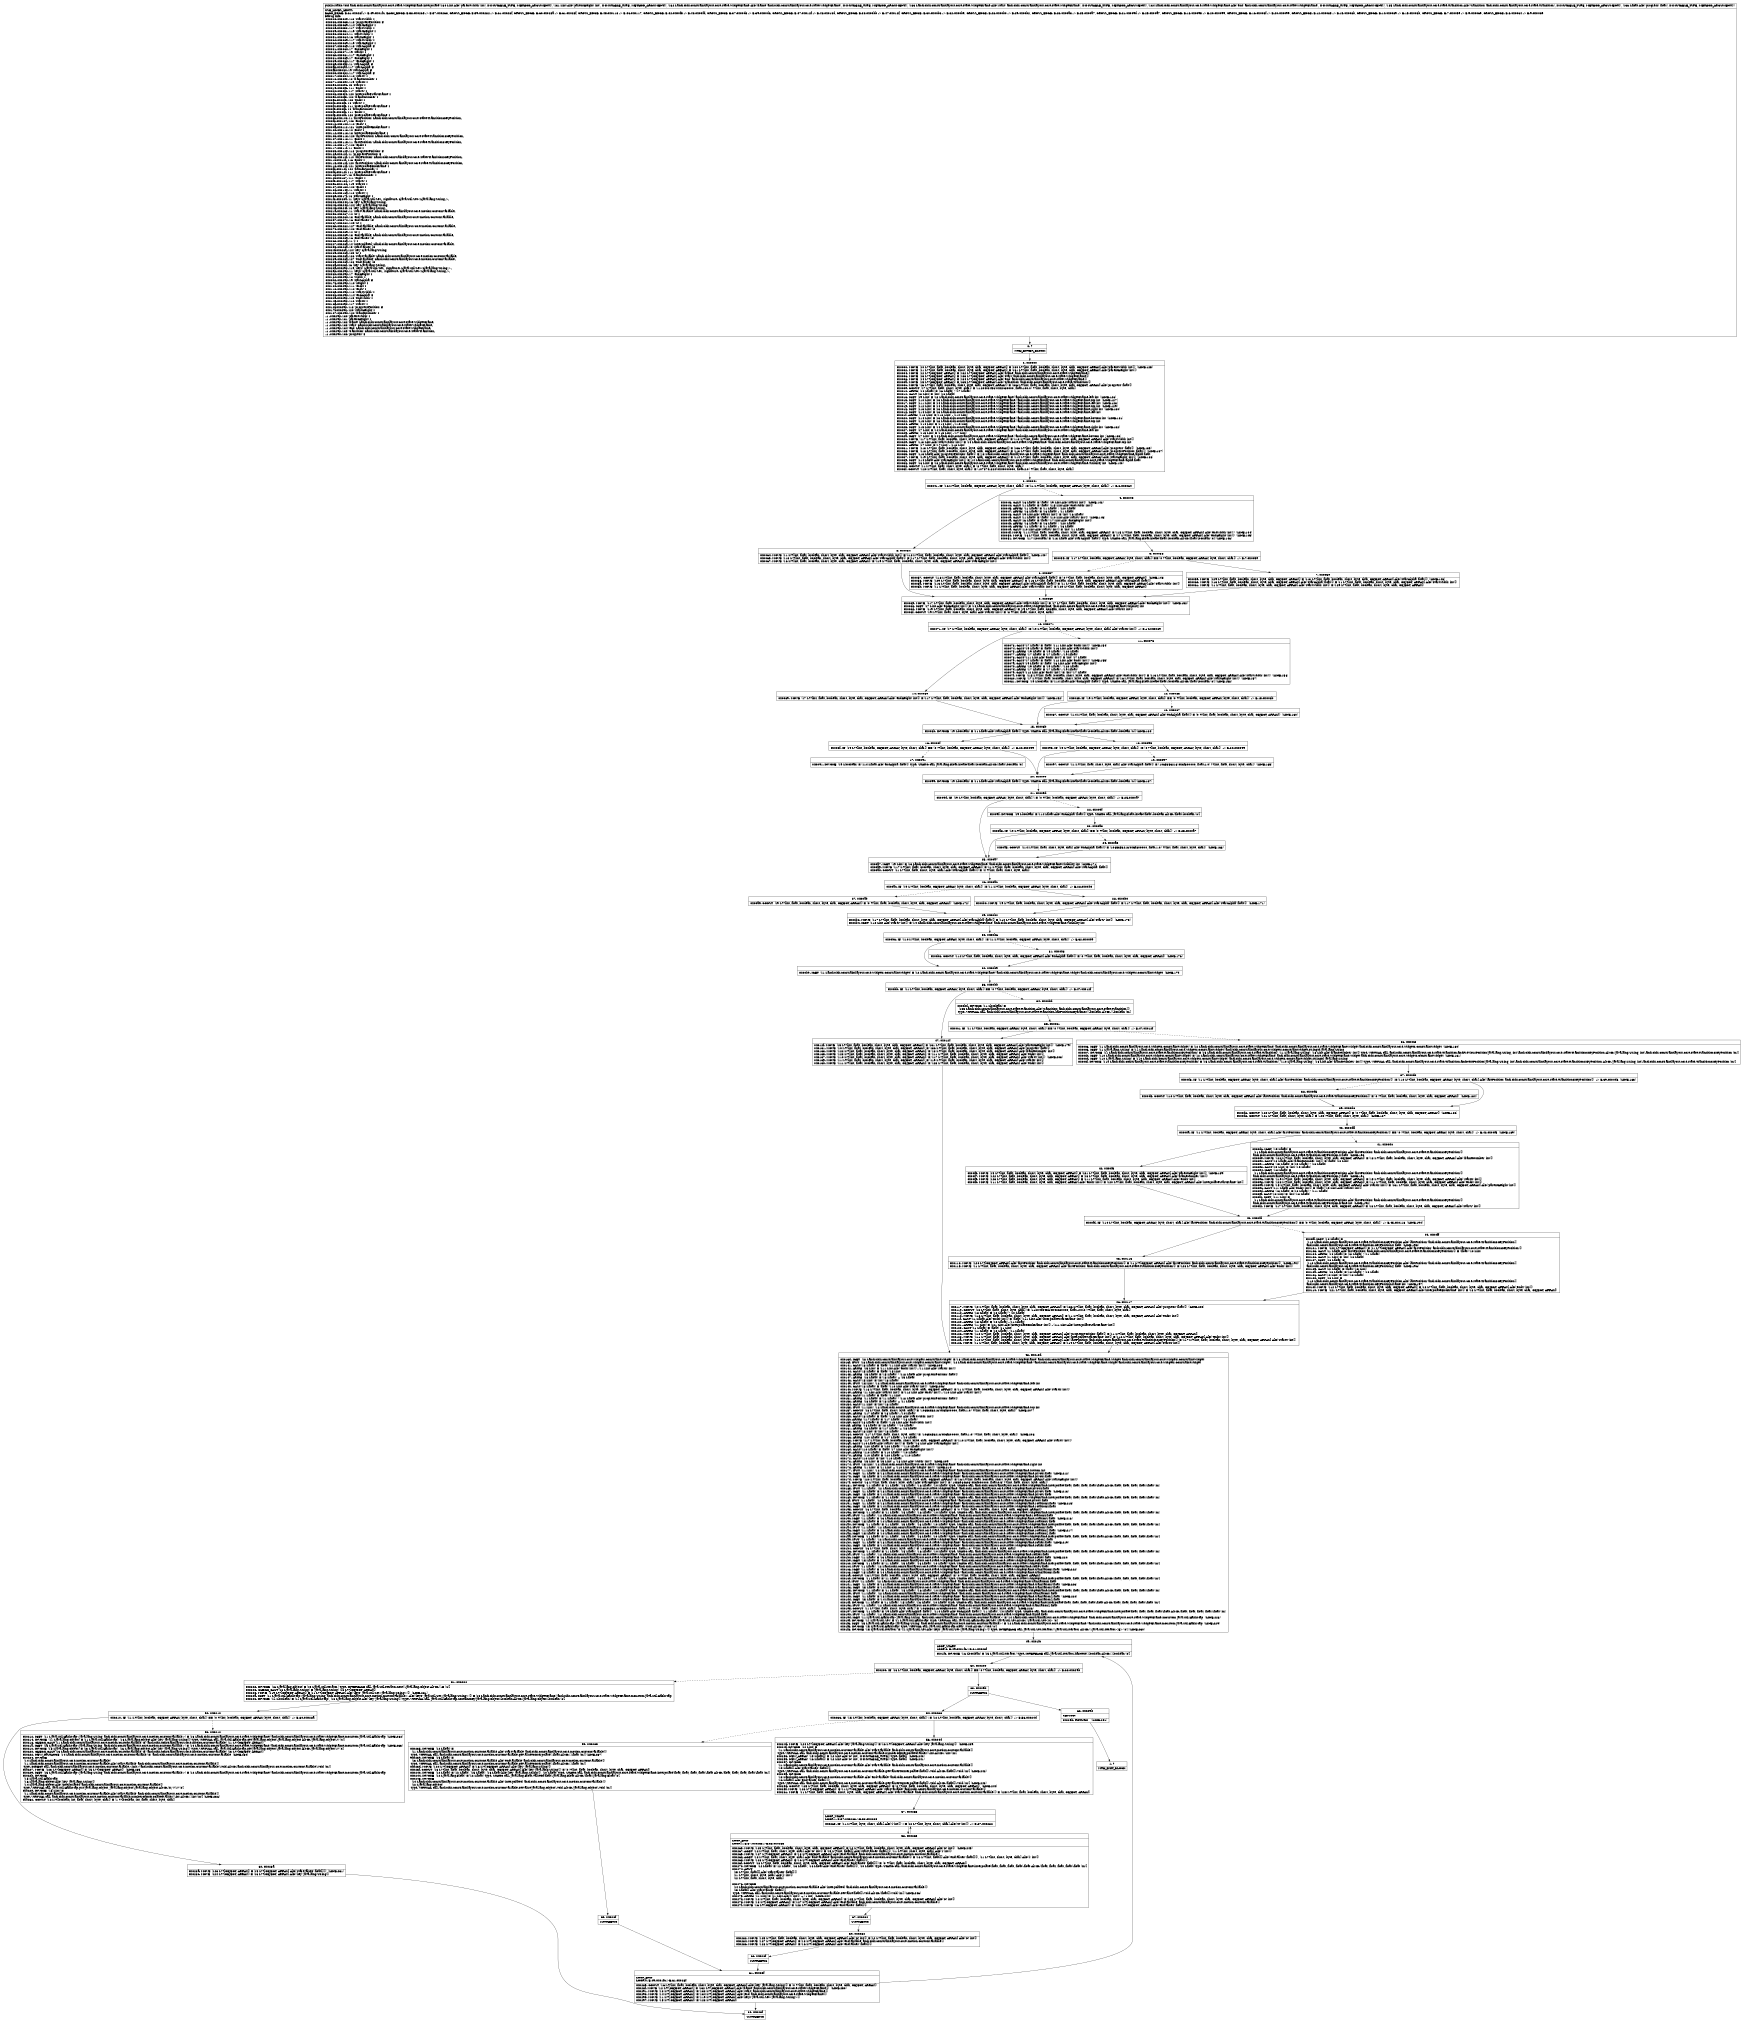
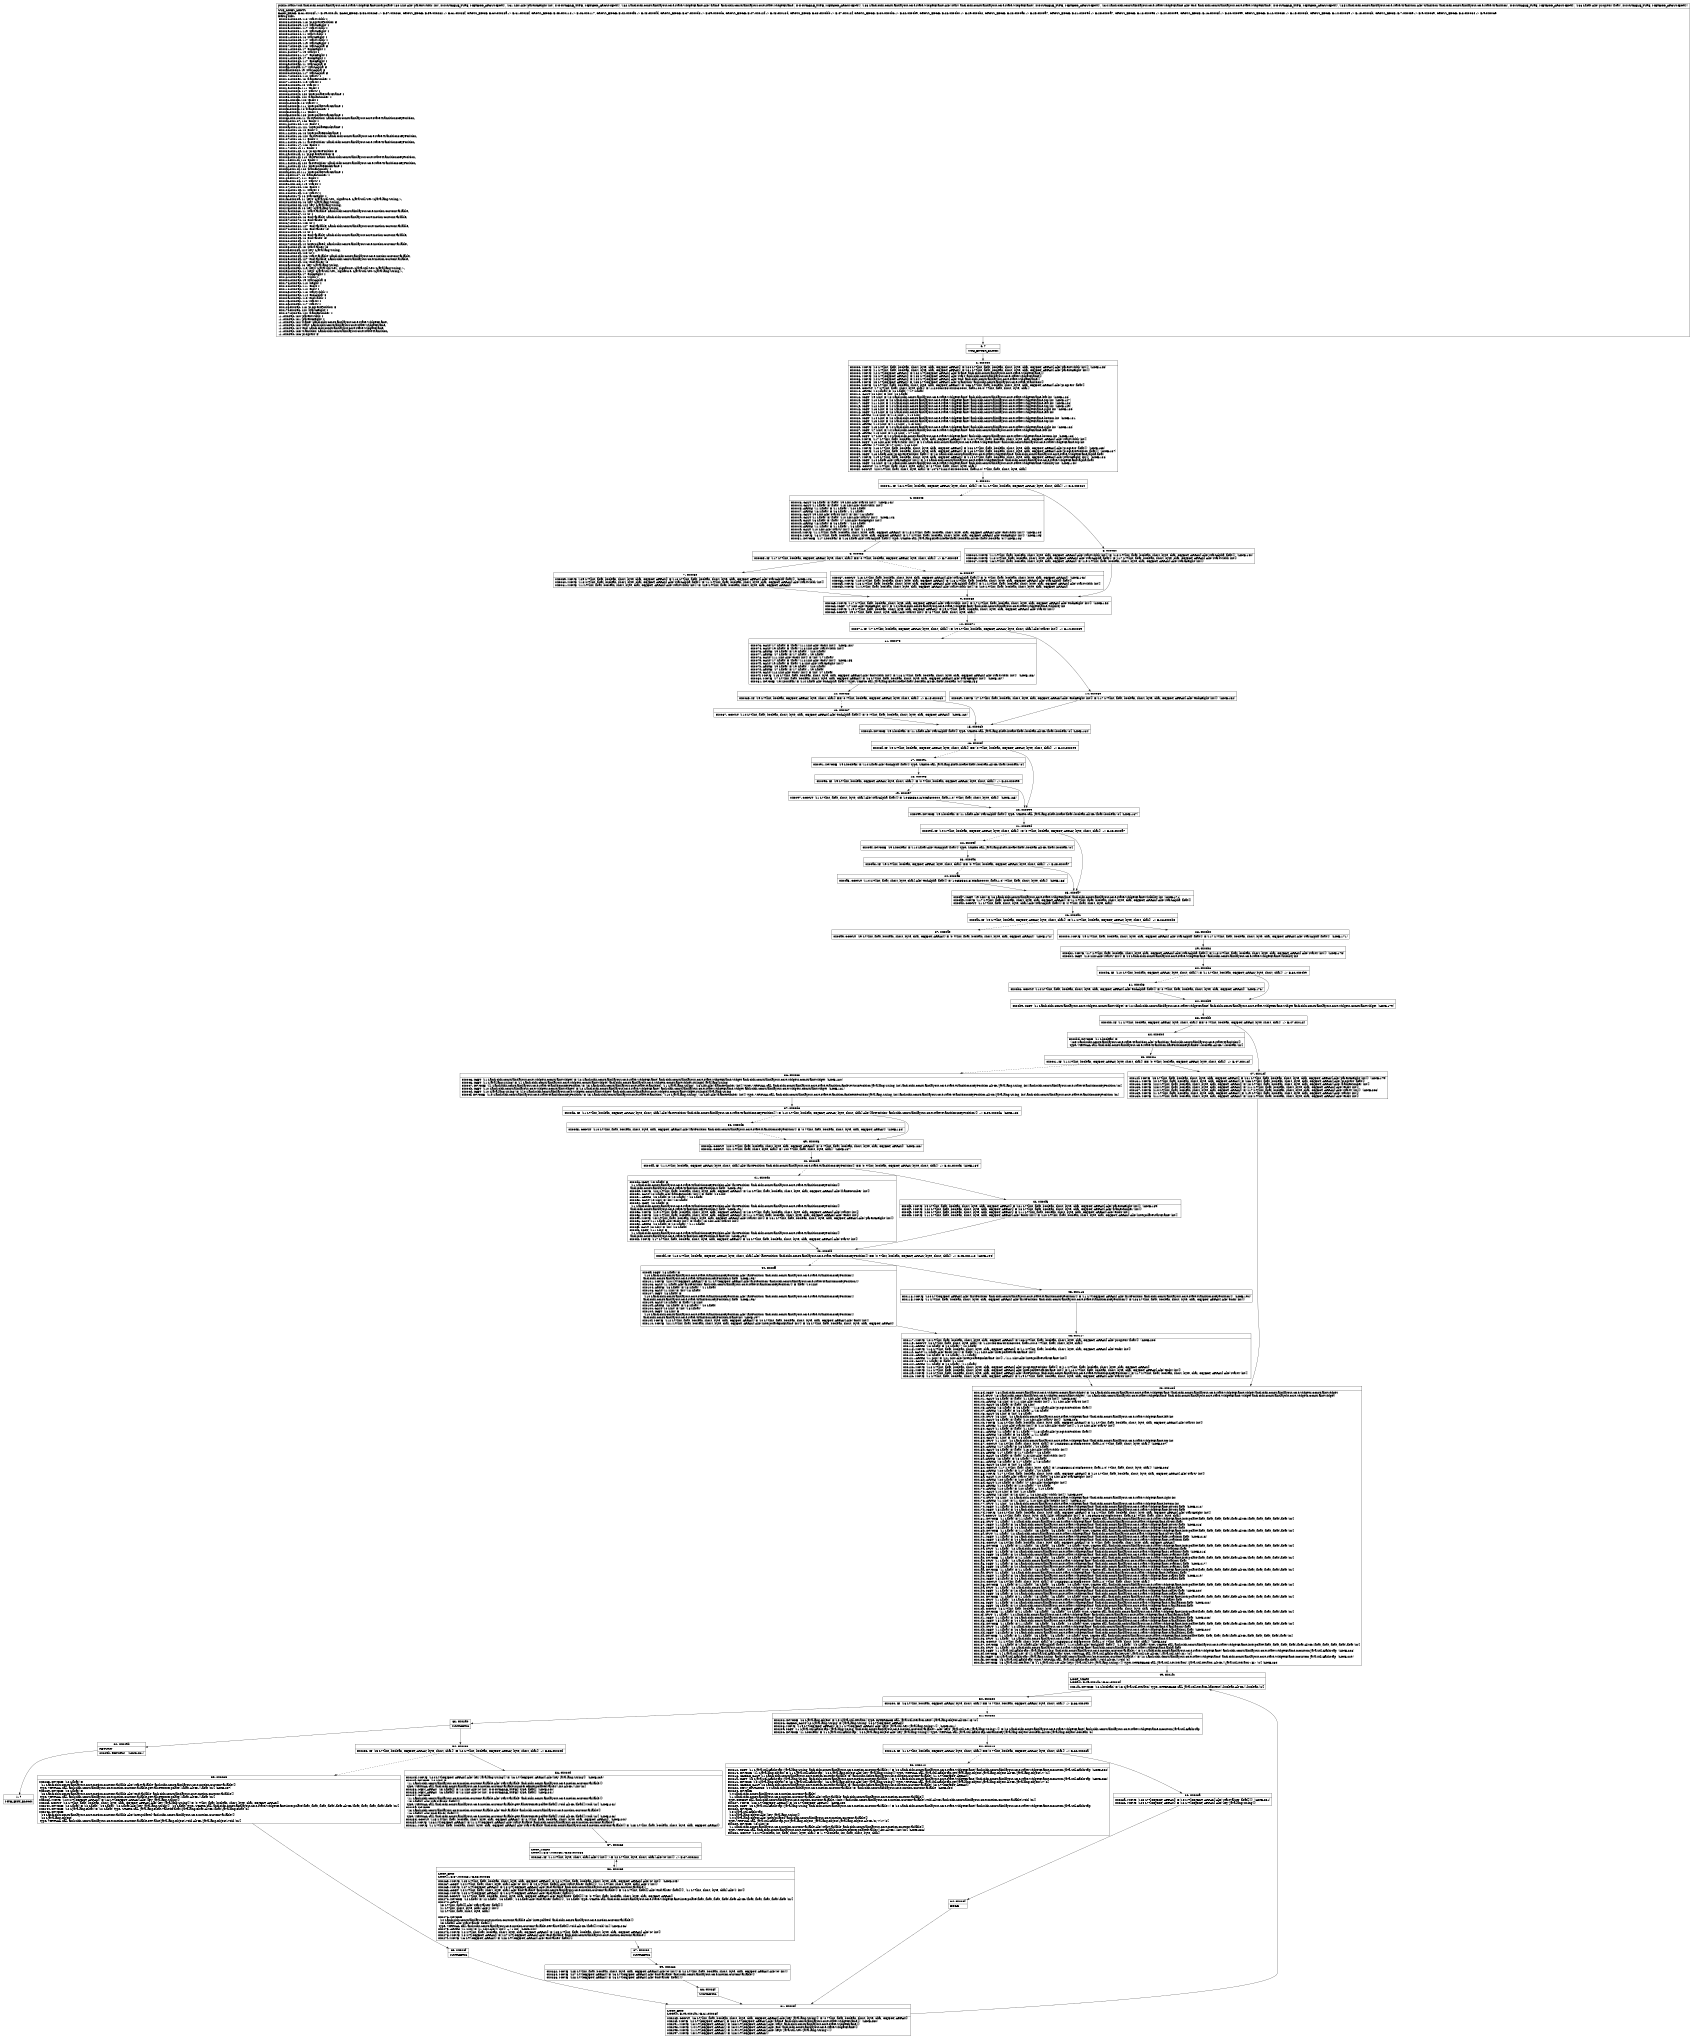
edge "15: 0x008b" -> "18: 0x0095": now "17: 0x0091" -> "18: 0x0095"
edge "27: 0x00ae" -> "29: 0x00b2": removed
edge "33: 0x00bb" -> "34: 0x00bd": style dashed -> solid
edge "38: 0x00d5" -> "39: 0x00d6": style solid -> dashed
edge "61: 0x028f" -> "64: 0x028f": reversed
node "64: 0x028f": text "SYNTHETIC" -> "EDGE"
